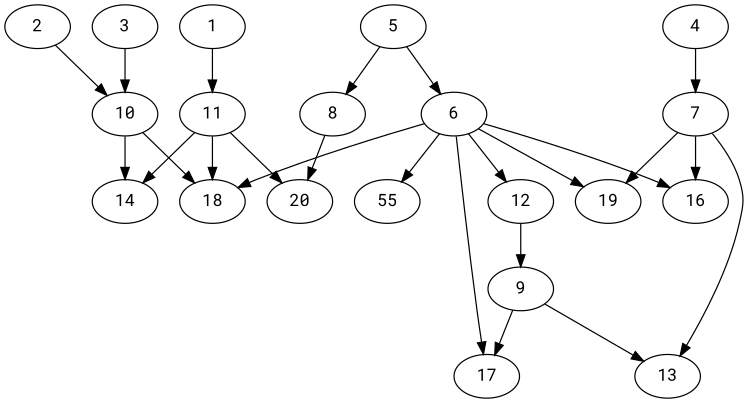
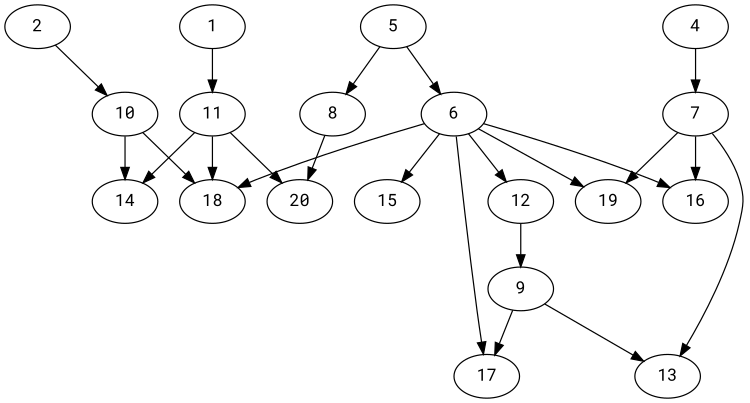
node "3": removed
node "55": label "55" -> "15"
